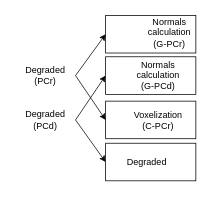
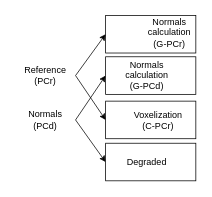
node "Degraded (PCr)": label "Degraded (PCr)" -> "Reference (PCr)"
node "Normals calculation (G-PCd)": moved (158, 75) -> (147, 75)
node "Degraded (PCd)": label "Degraded (PCd)" -> "Normals (PCd)"
